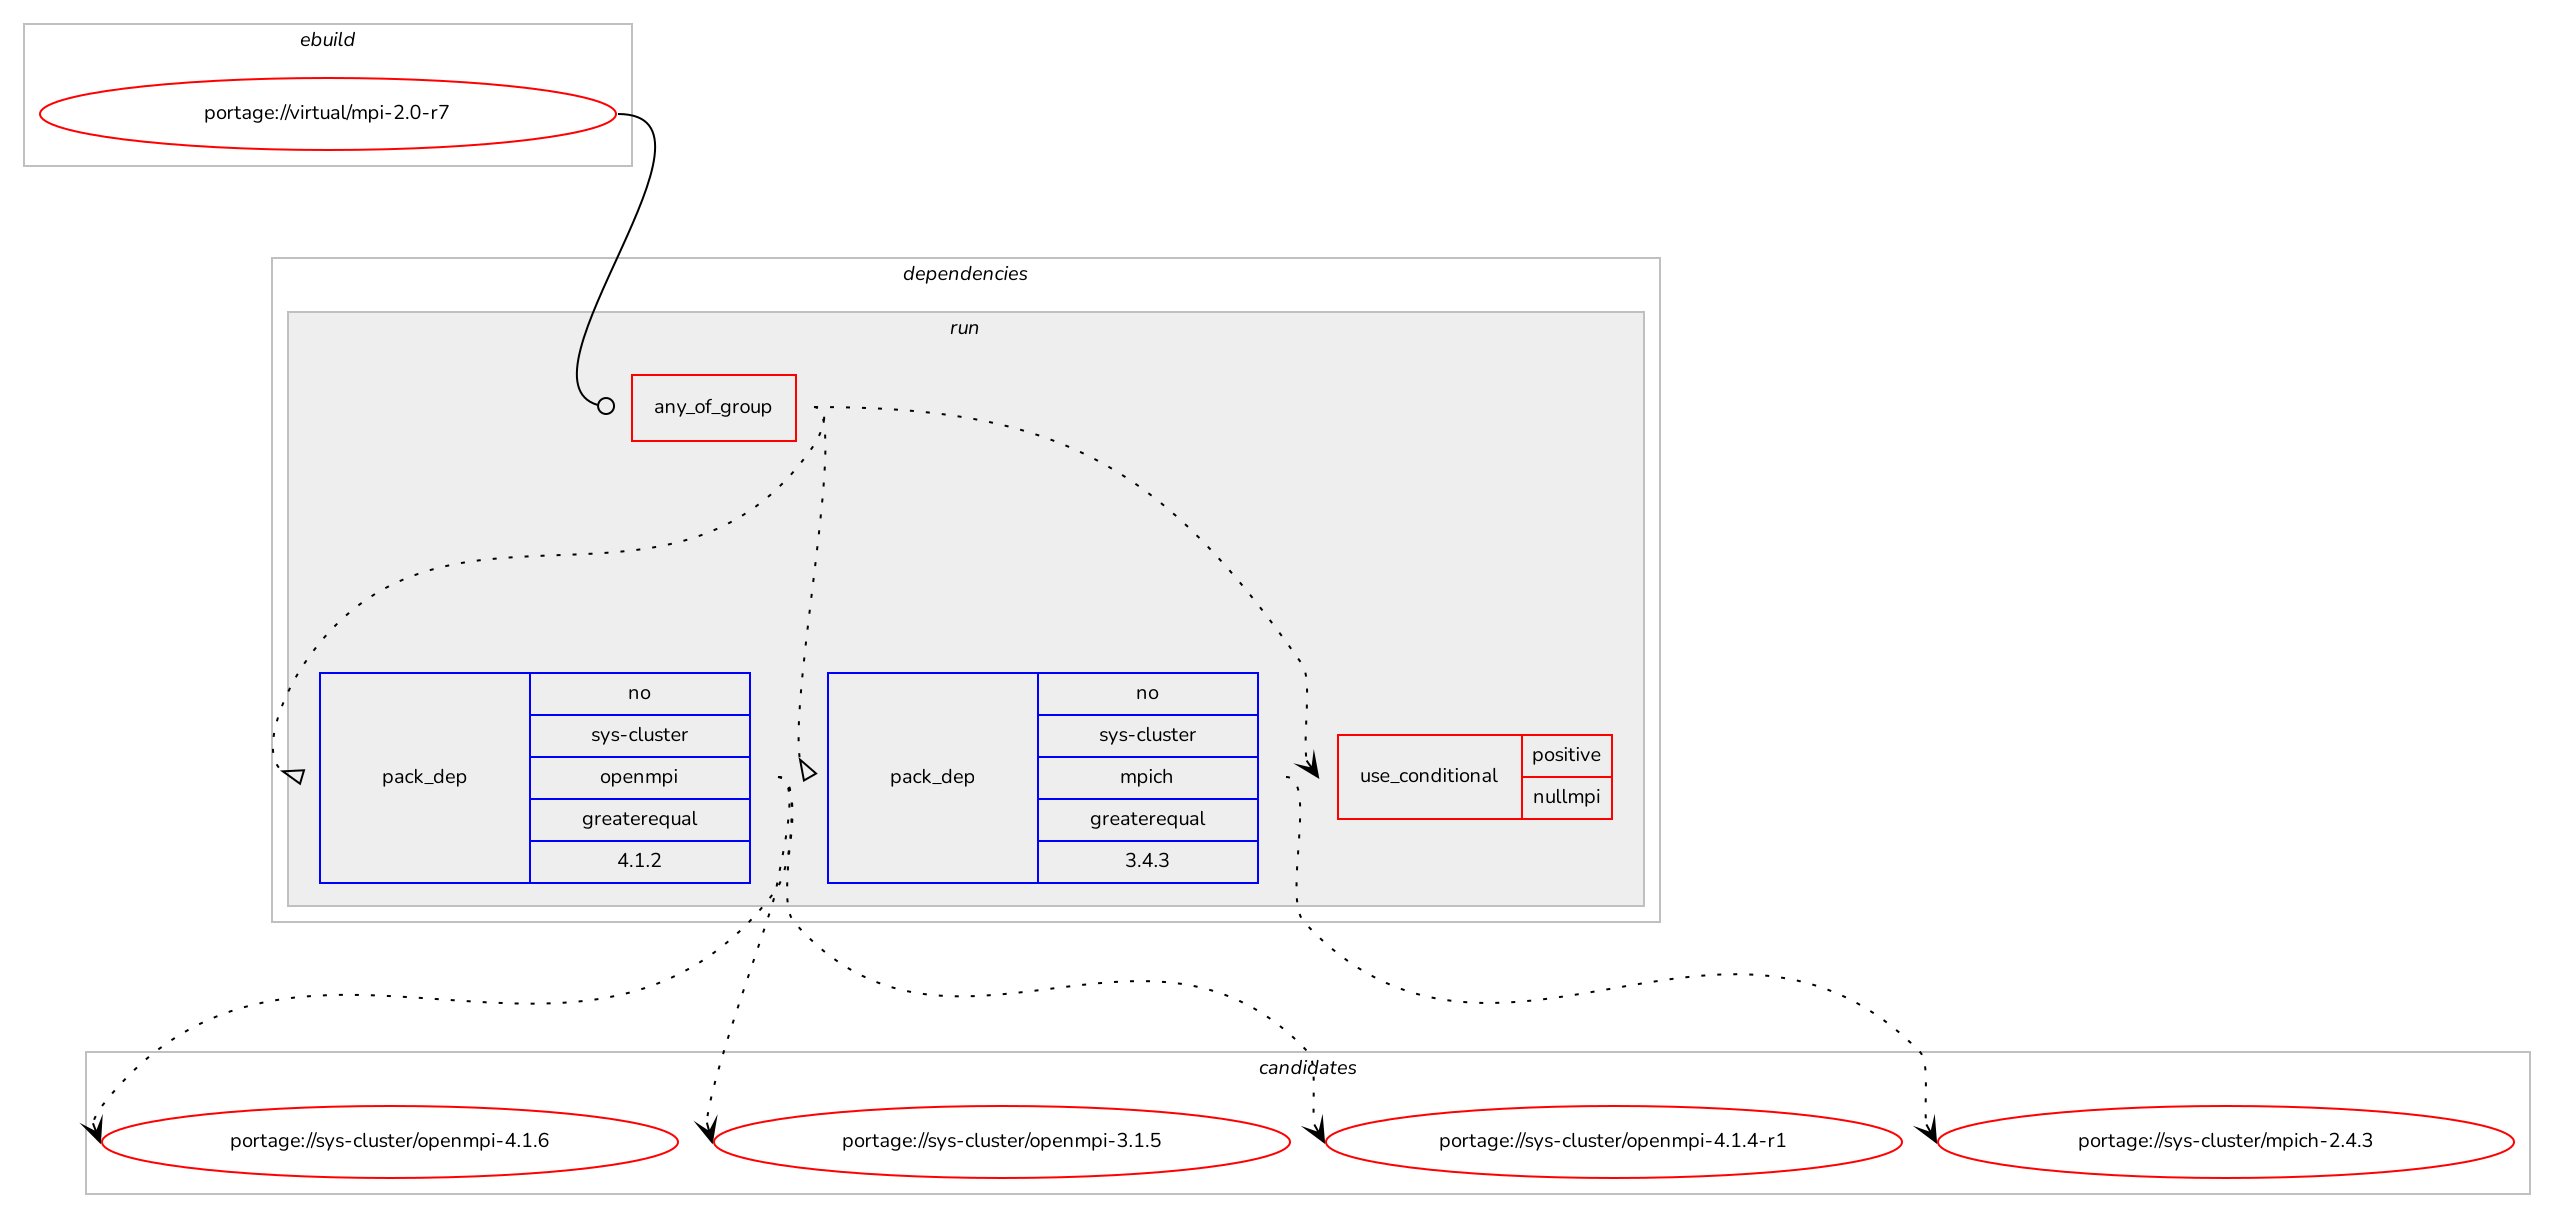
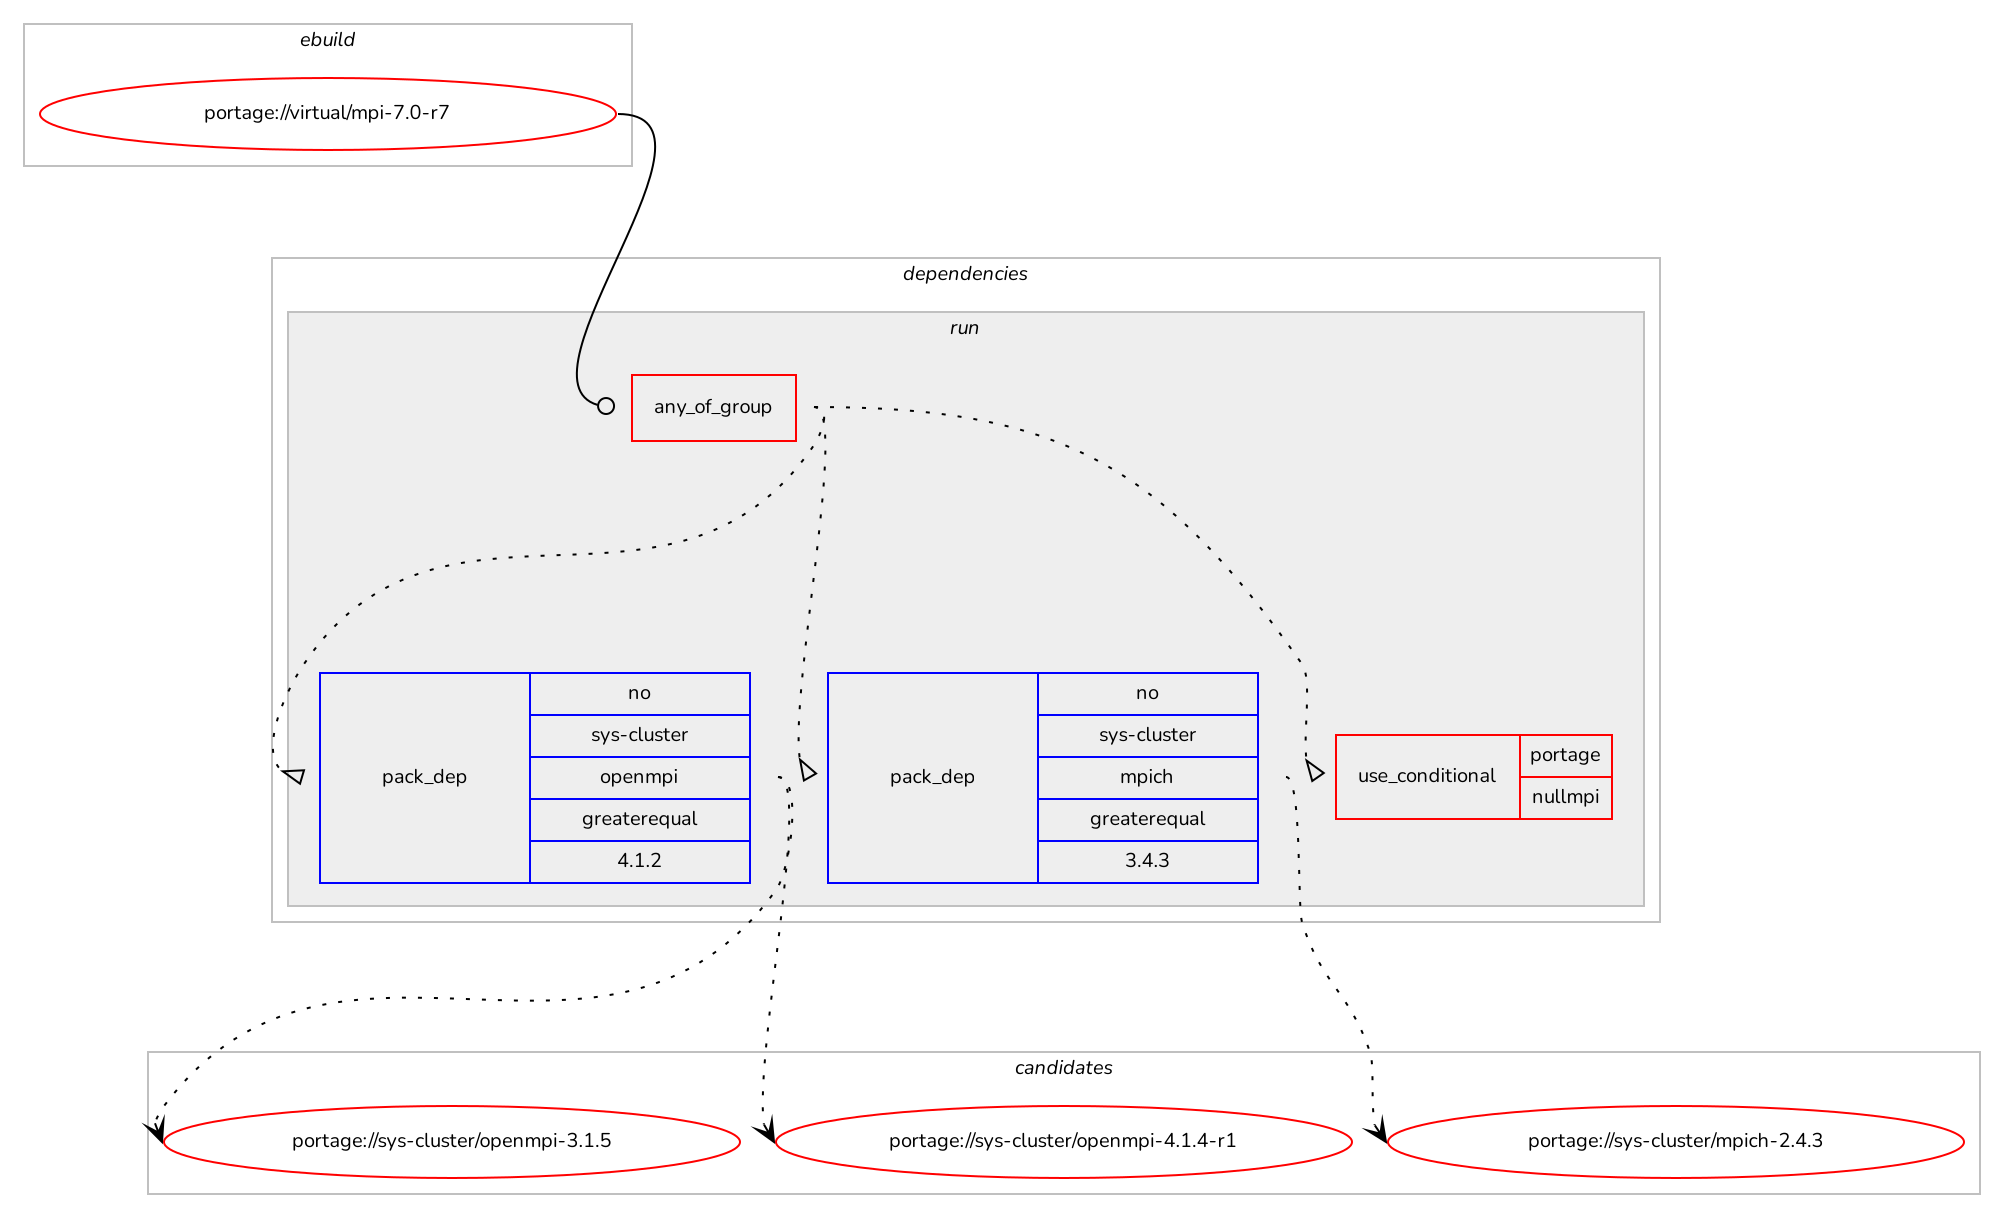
node "portage://virtual/mpi-2.0-r7": label "portage://virtual/mpi-2.0-r7" -> "portage://virtual/mpi-7.0-r7"
edge "any_of_group" -> "use_conditional": arrowhead vee -> oinv
node "use_conditional": text "positive" -> "portage"
node "portage://sys-cluster/openmpi-4.1.6": removed
